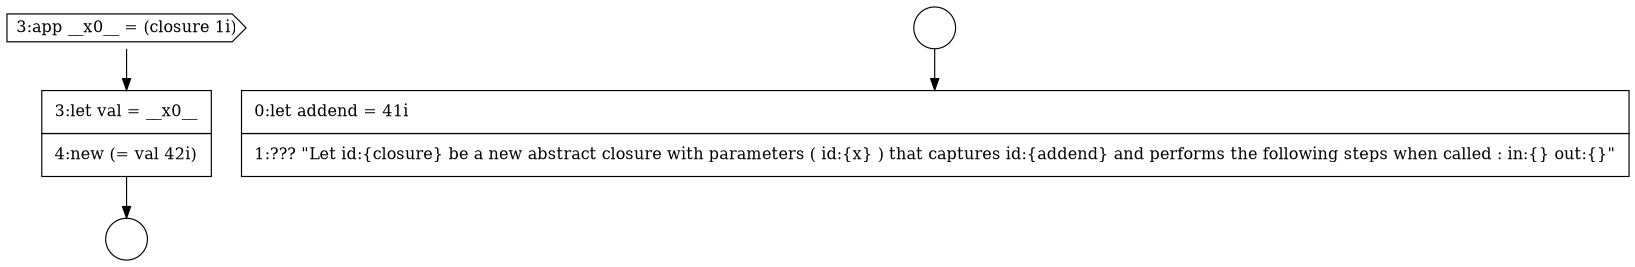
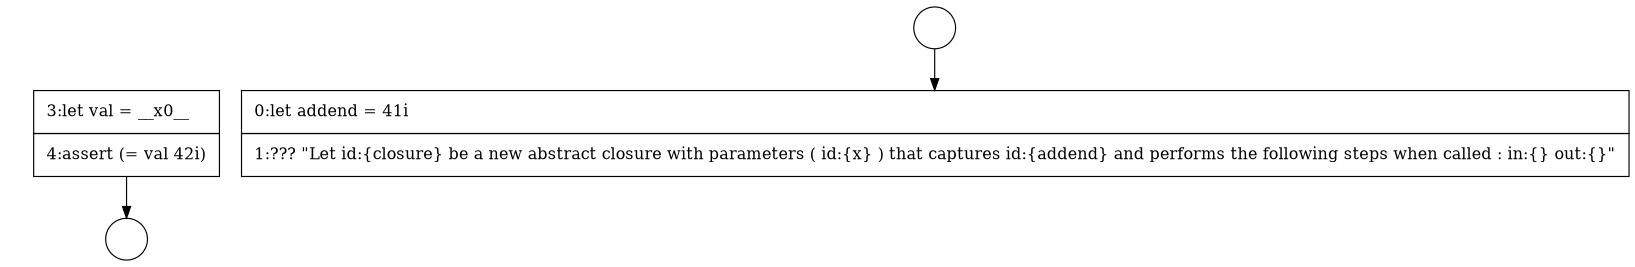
node "3:app __x0__ = (closure 1i)": removed
node "3:let val = __x0__": text "4:new (= val 42i)" -> "4:assert (= val 42i)"
